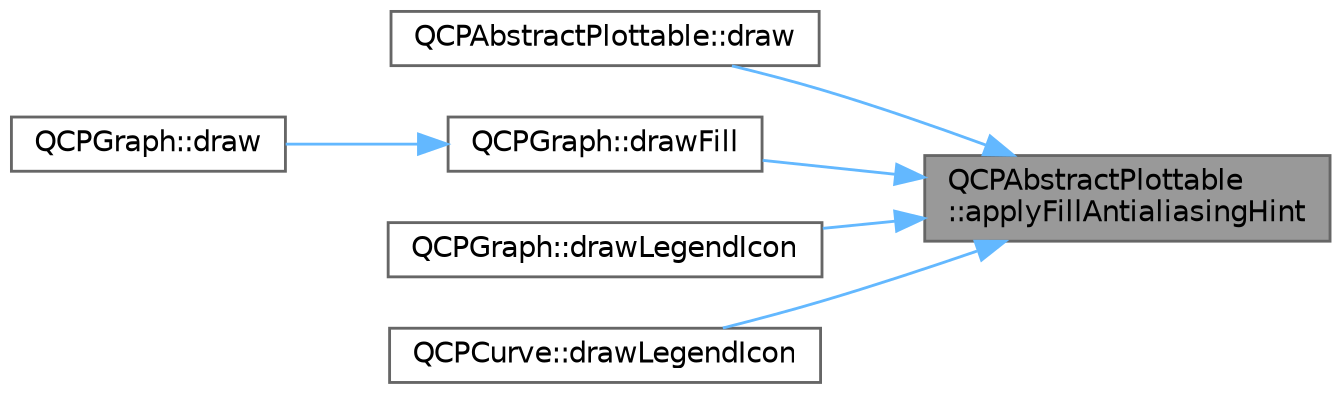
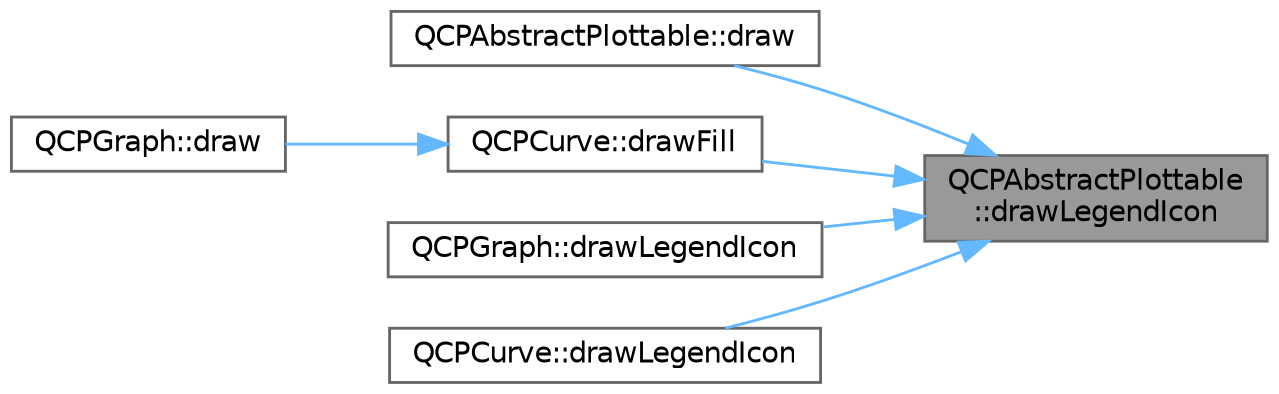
node "QCPGraph::drawFill": label "QCPGraph::drawFill" -> "QCPCurve::drawFill"
node "QCPAbstractPlottable ::applyFillAntialiasingHint": label "QCPAbstractPlottable ::applyFillAntialiasingHint" -> "QCPAbstractPlottable ::drawLegendIcon"
